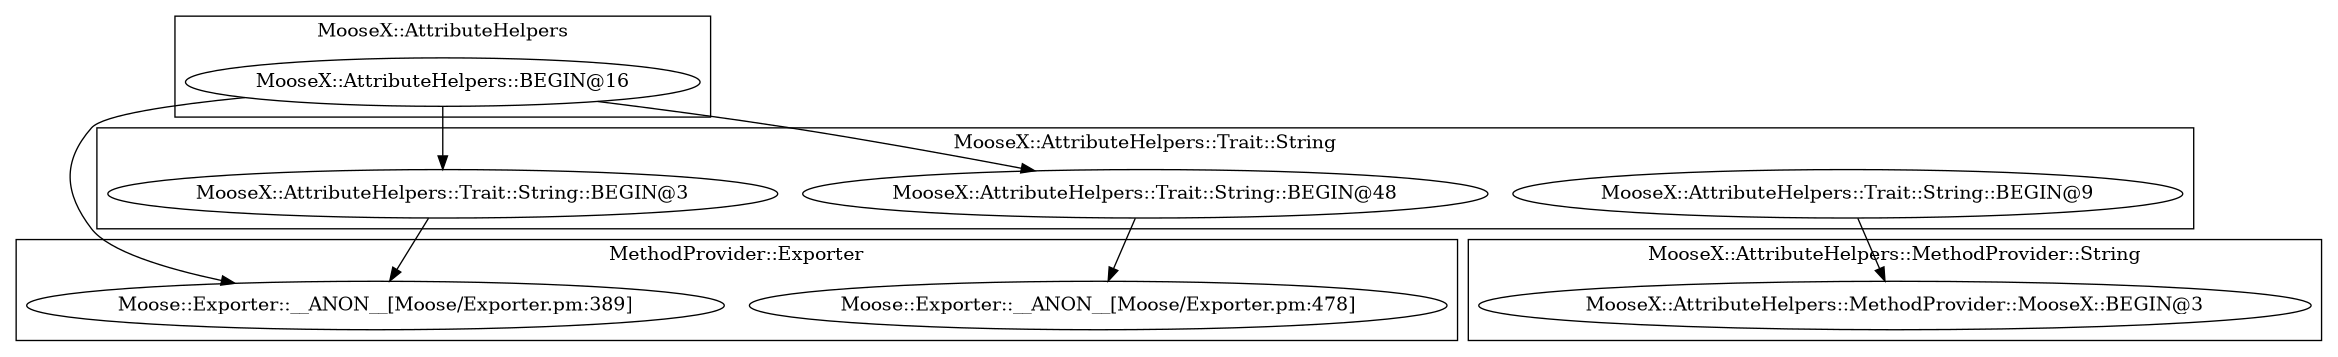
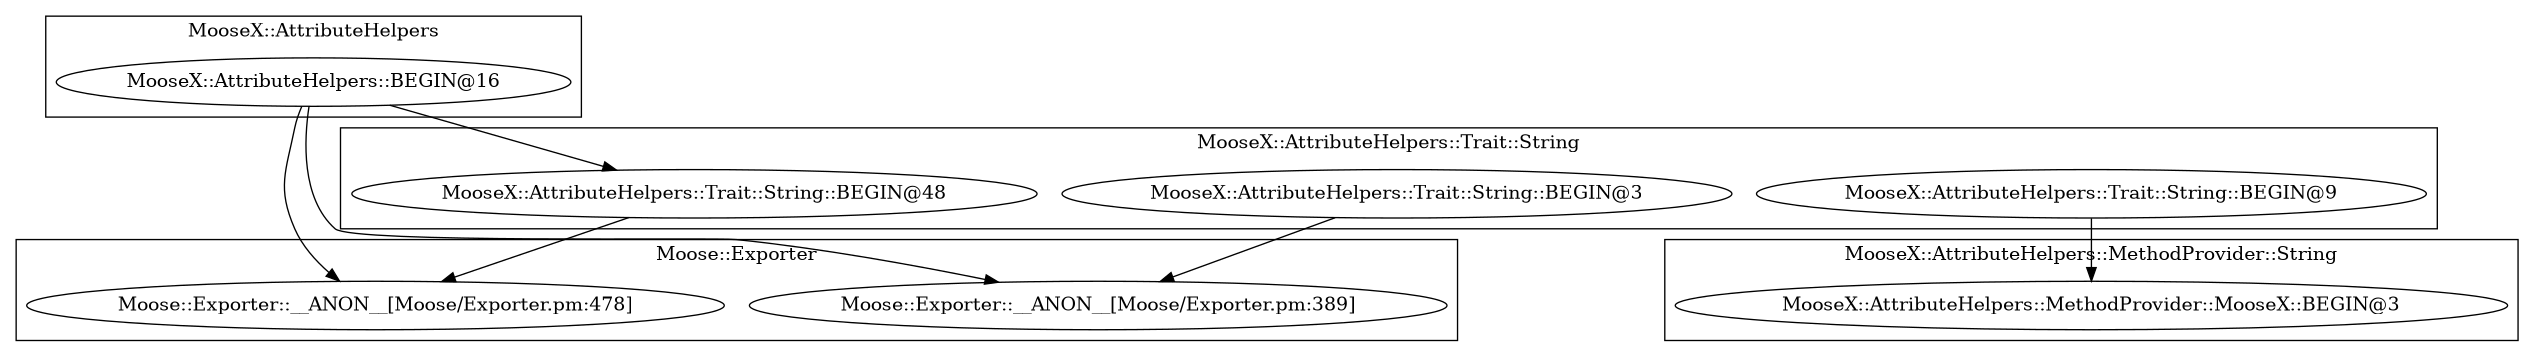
edge "MooseX::AttributeHelpers::BEGIN@16" -> "MooseX::AttributeHelpers::Trait::String::BEGIN@3": now "MooseX::AttributeHelpers::BEGIN@16" -> "Moose::Exporter::__ANON__[Moose/Exporter.pm:478]"
cluster "MethodProvider::Exporter": label "MethodProvider::Exporter" -> "Moose::Exporter"
